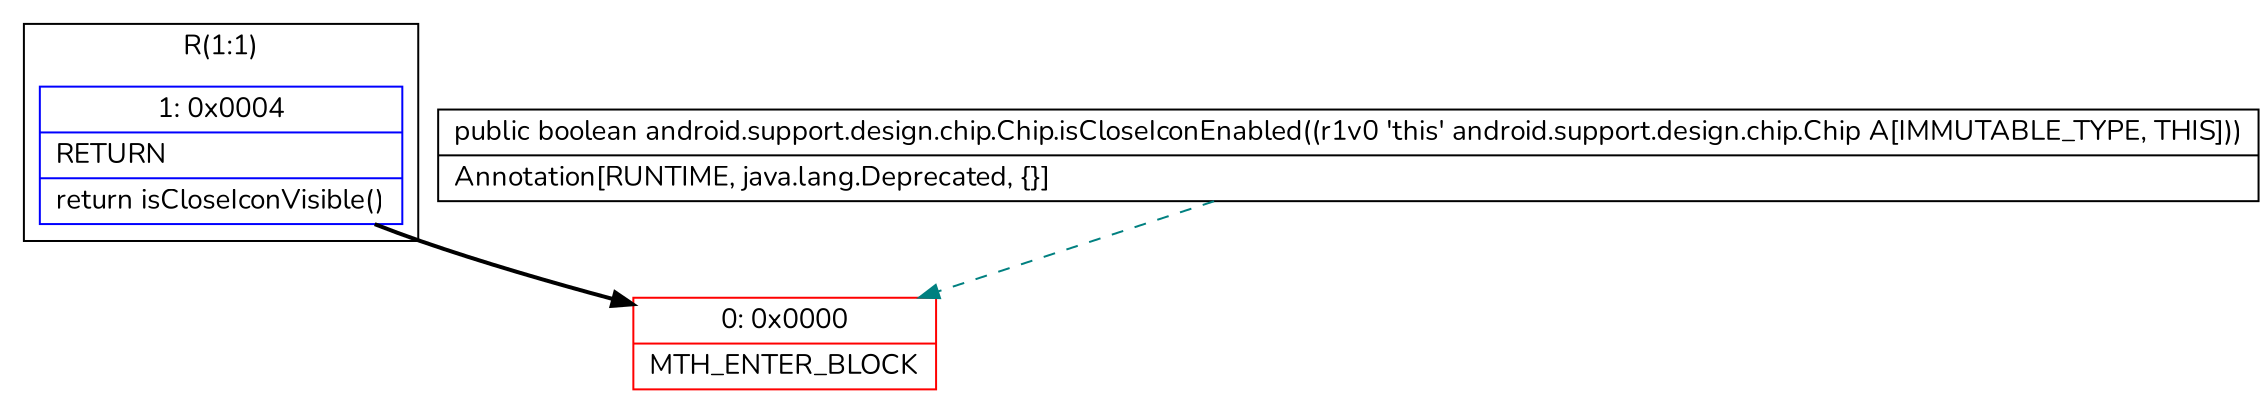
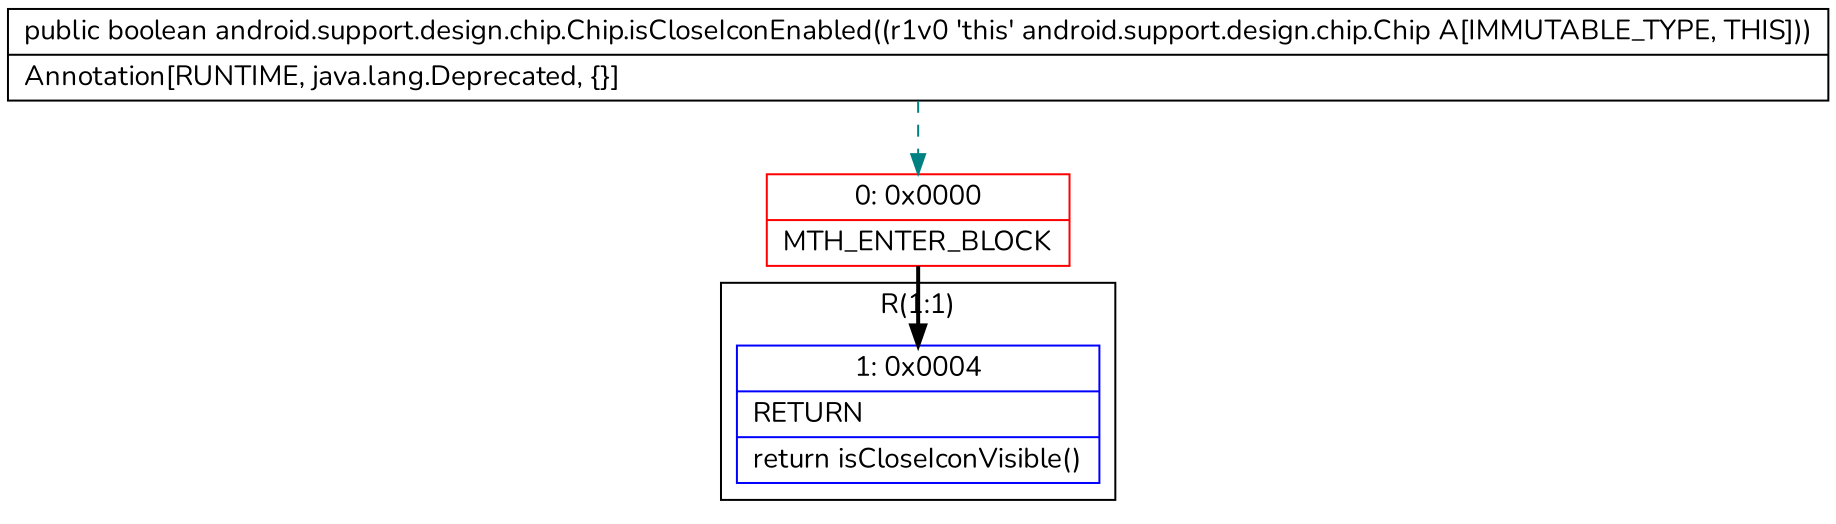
edge "1: 0x0004" -> "0: 0x0000": reversed
